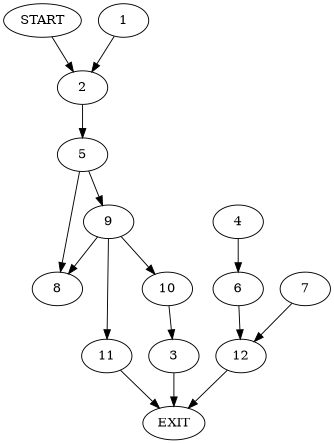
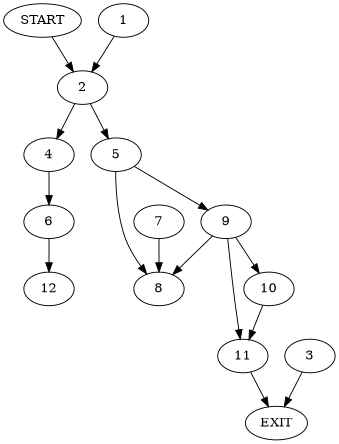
edge "2" -> "4": added
edge "10" -> "3": now "10" -> "11"
edge "7" -> "12": now "7" -> "8"
edge "12" -> "EXIT": removed
